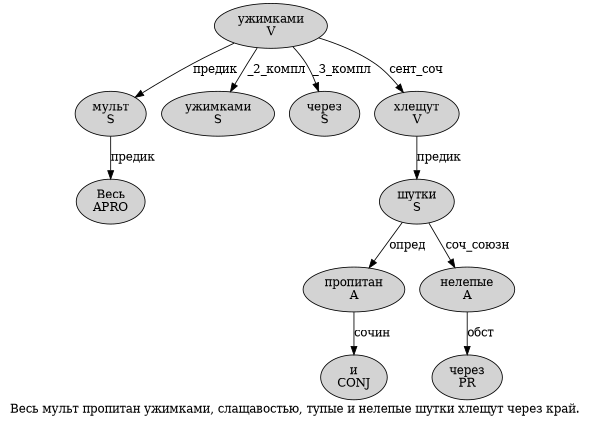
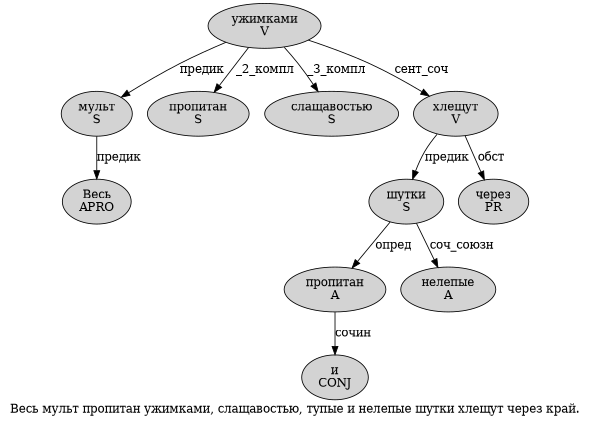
node "ужимками S": label "ужимками S" -> "пропитан S"
node "через S": label "через S" -> "слащавостью S"
edge "нелепые A" -> "через PR": now "хлещут V" -> "через PR"
